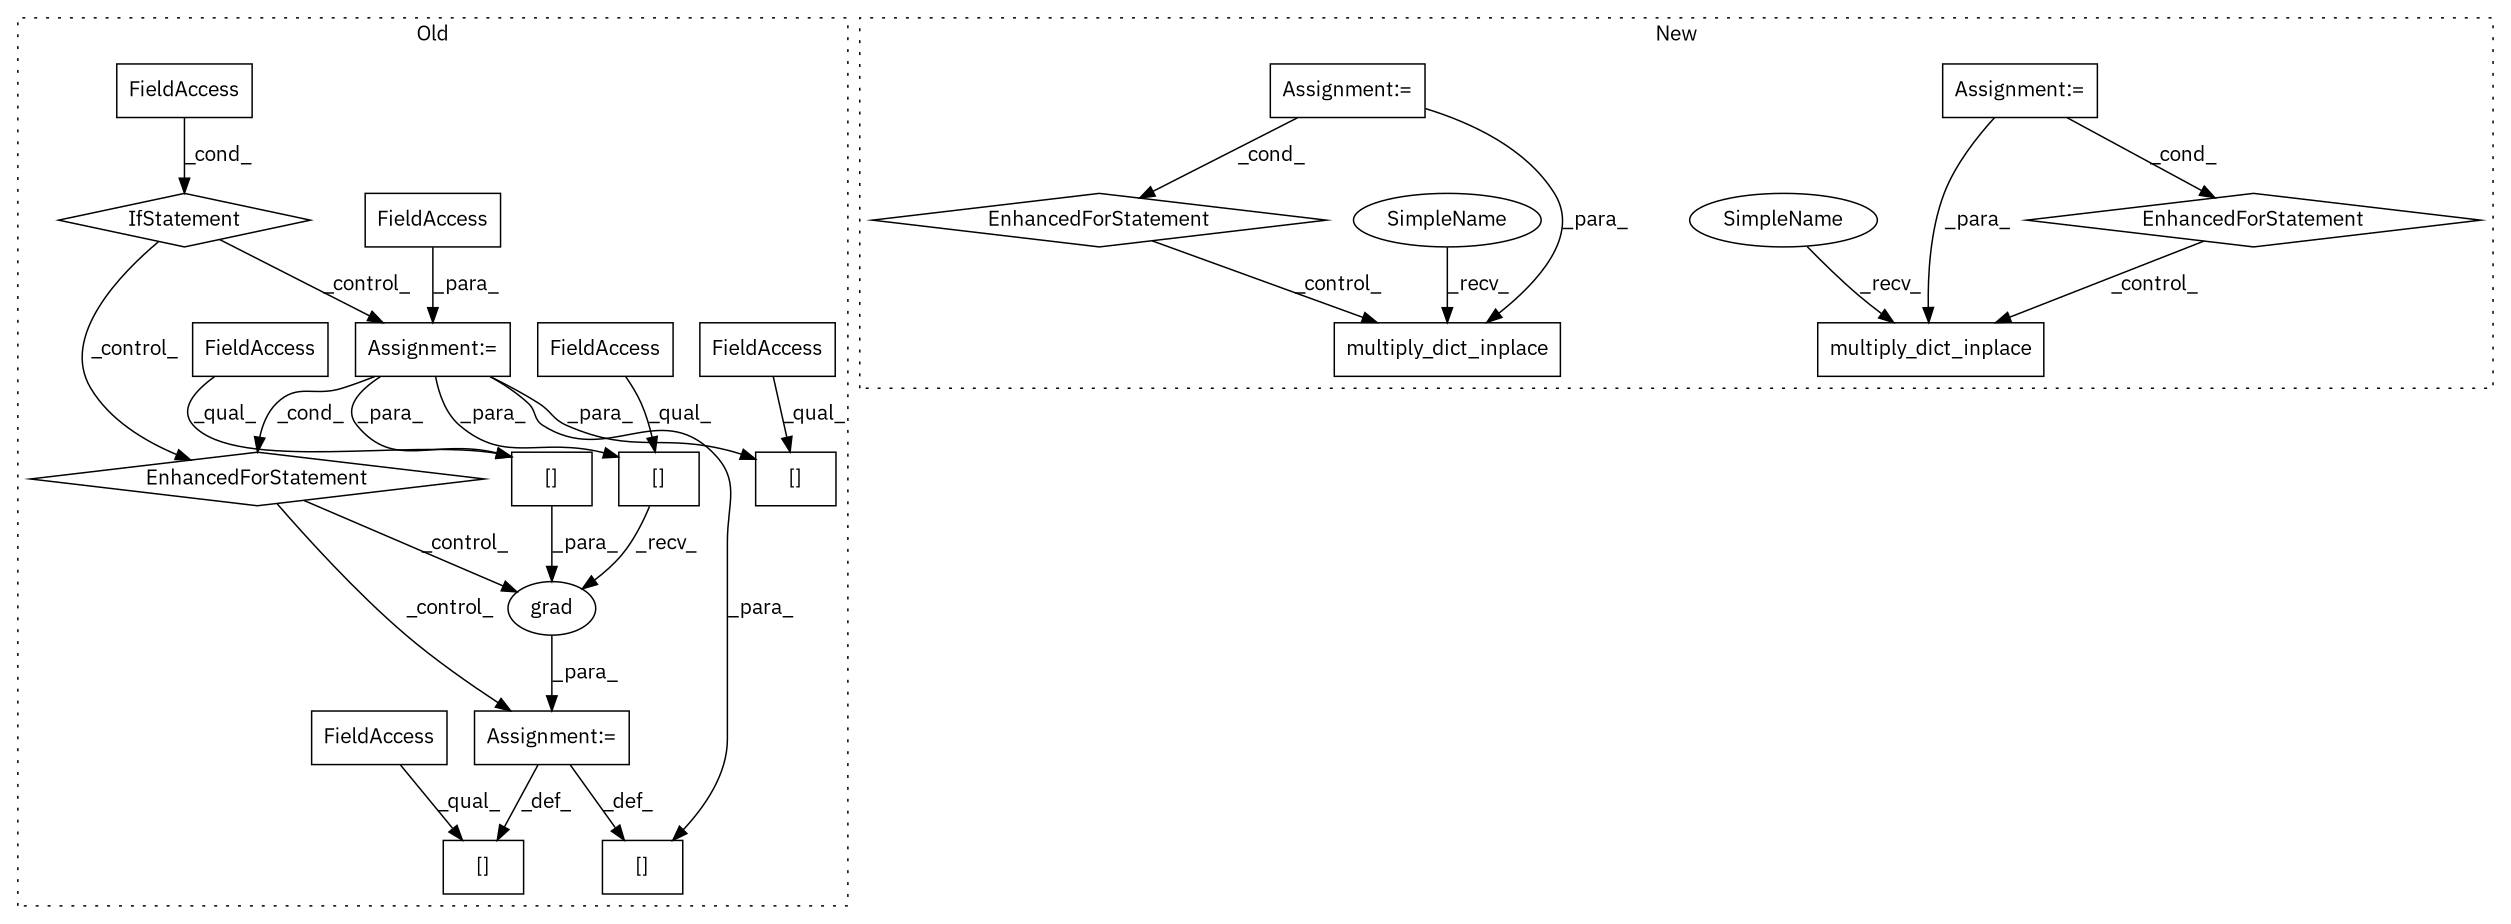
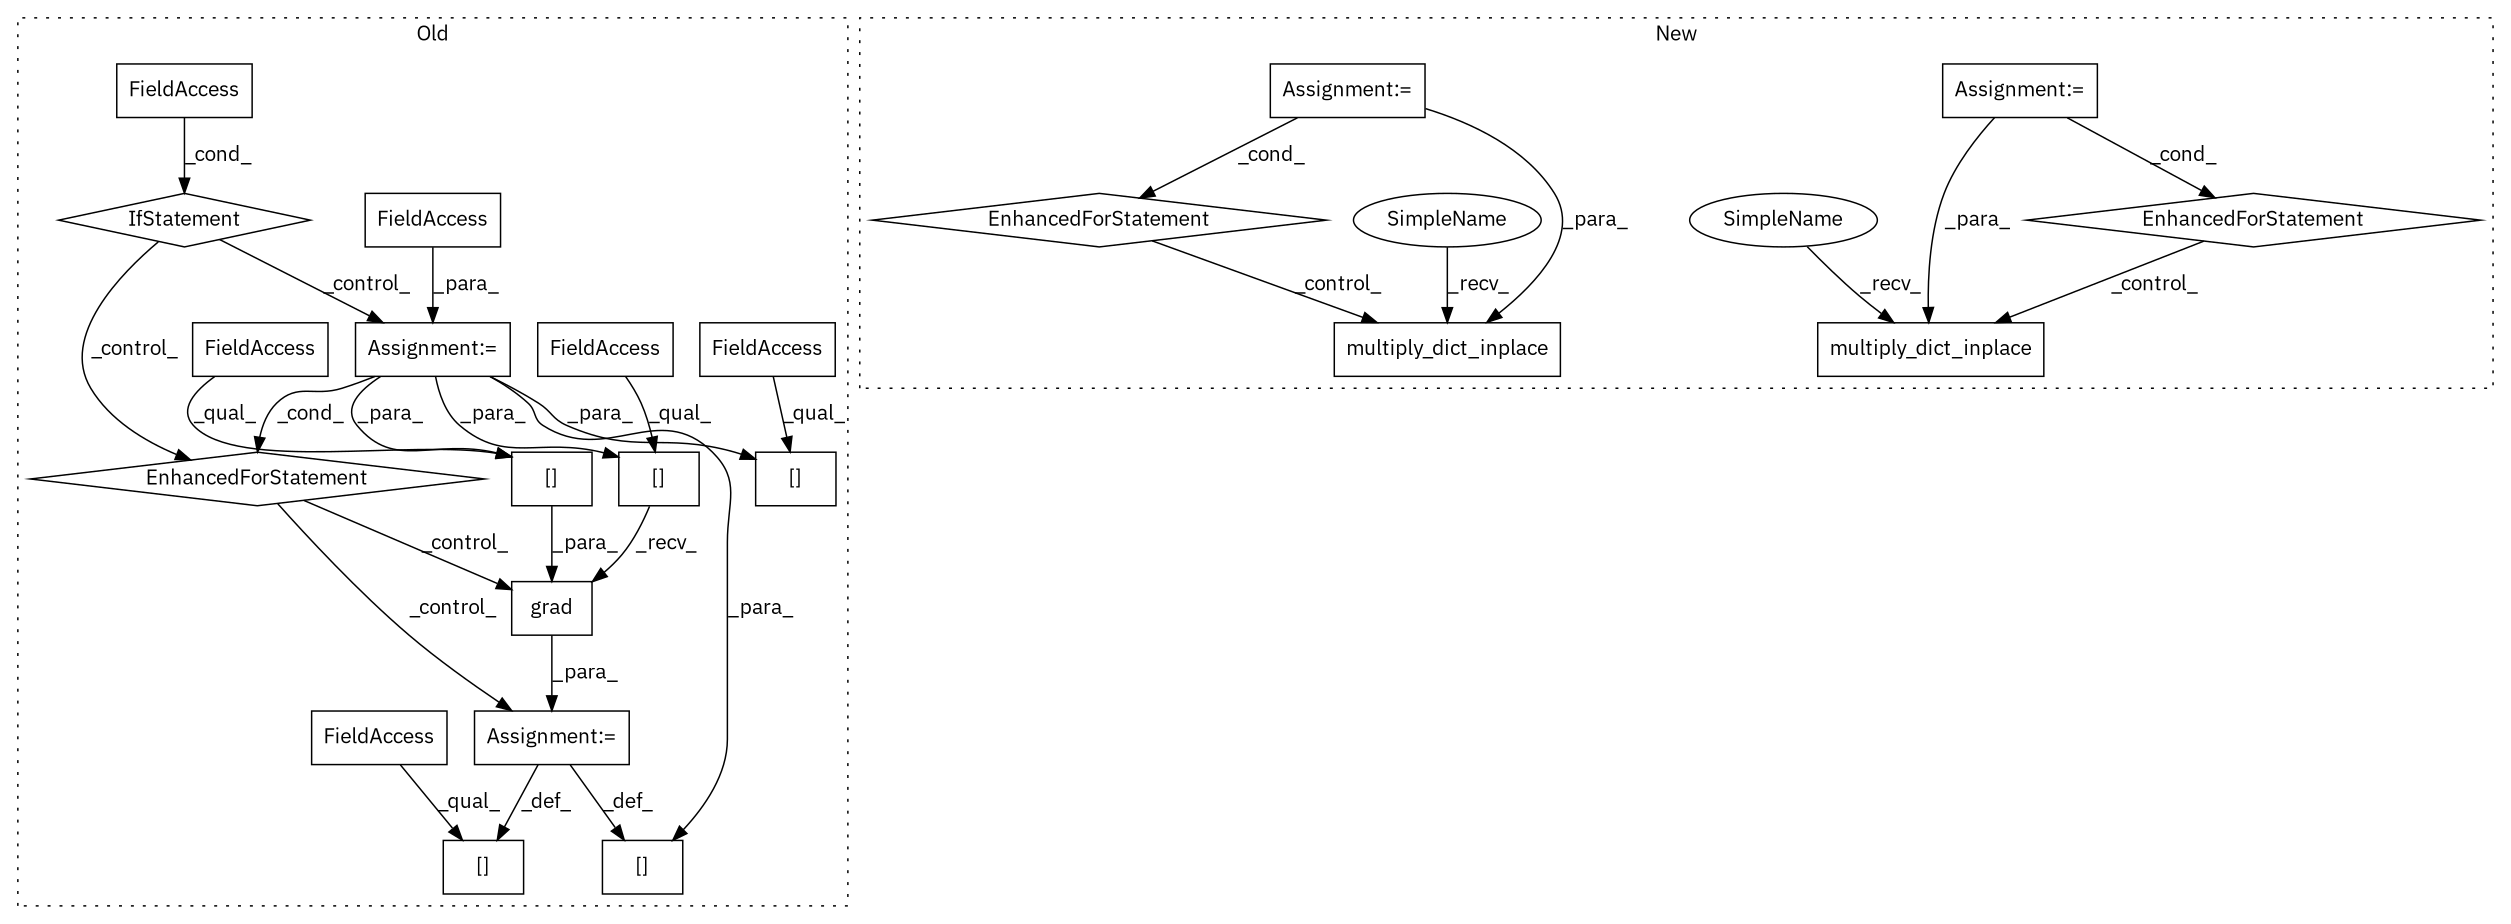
node "grad": shape ellipse -> box
